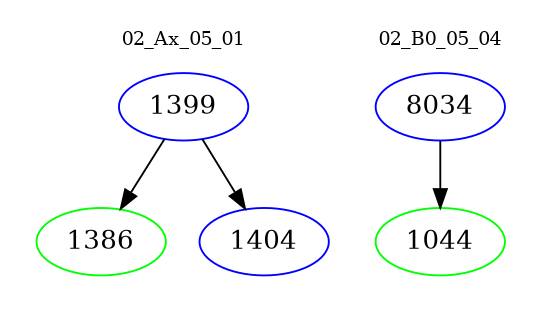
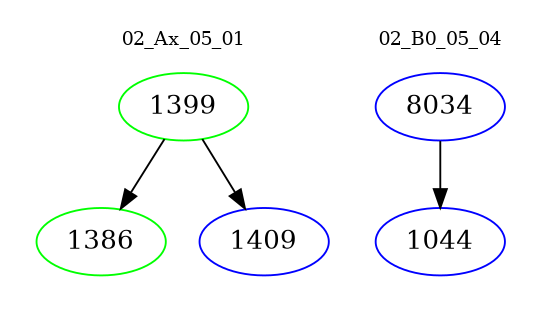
node "1399": color blue -> green
node "1404": label "1404" -> "1409"
node "1044": color green -> blue
